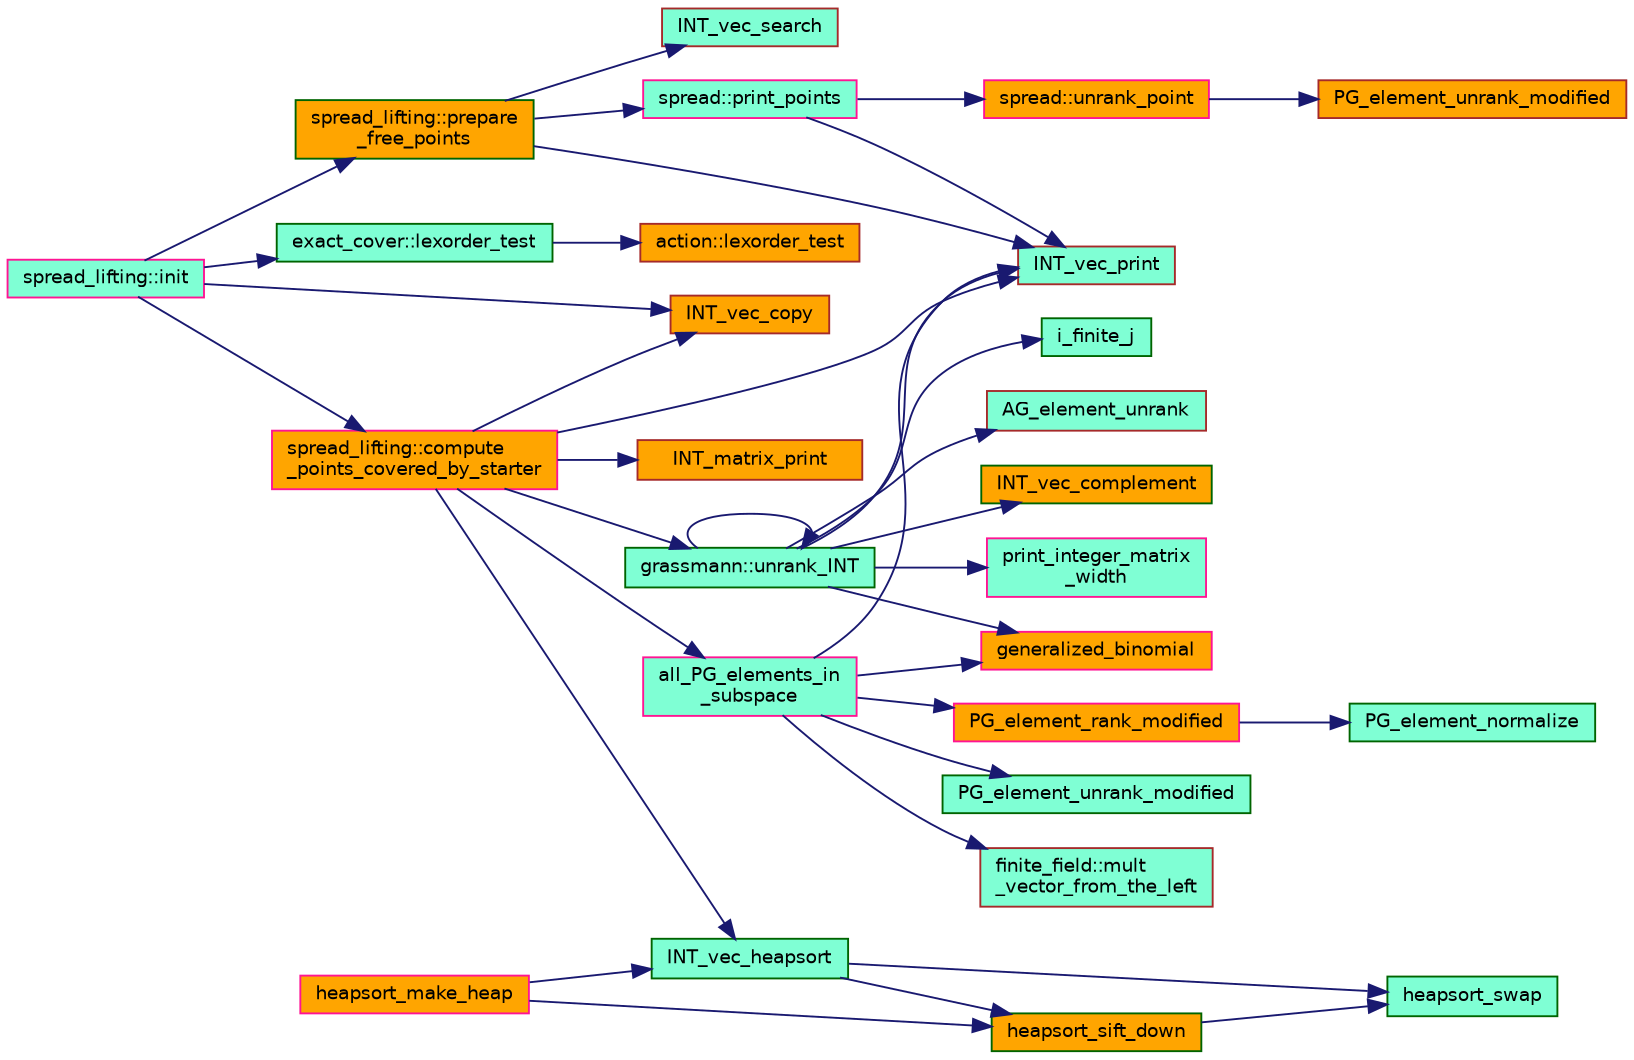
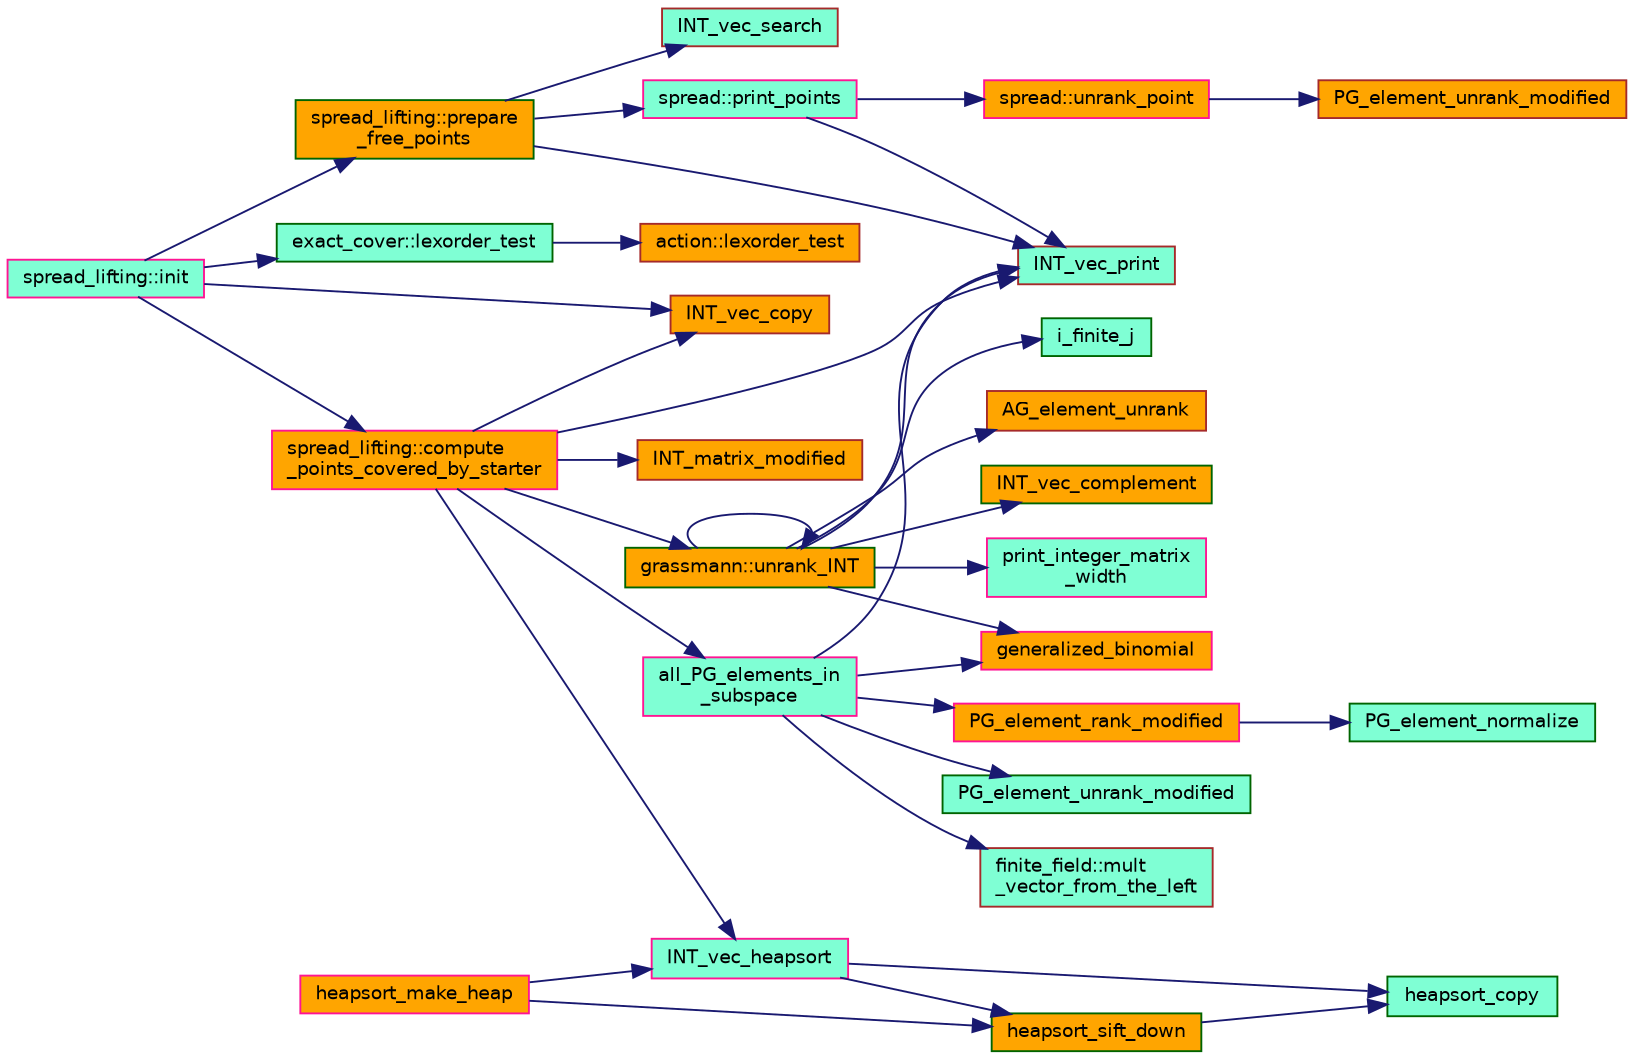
node "AG_element_unrank": fillcolor aquamarine -> orange
node "INT_matrix_print": label "INT_matrix_print" -> "INT_matrix_modified"
node "grassmann::unrank_INT": fillcolor aquamarine -> orange
node "INT_vec_heapsort": color darkgreen -> deeppink
node "heapsort_swap": label "heapsort_swap" -> "heapsort_copy"
